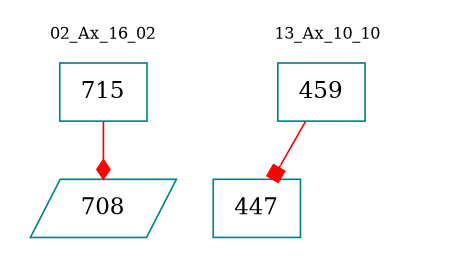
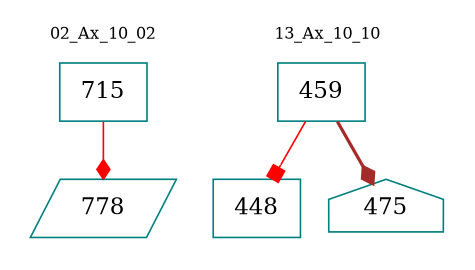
cluster "02_Ax_16_02": label "02_Ax_16_02" -> "02_Ax_10_02"
node "708": label "708" -> "778"
node "447": label "447" -> "448"
node "475": added
